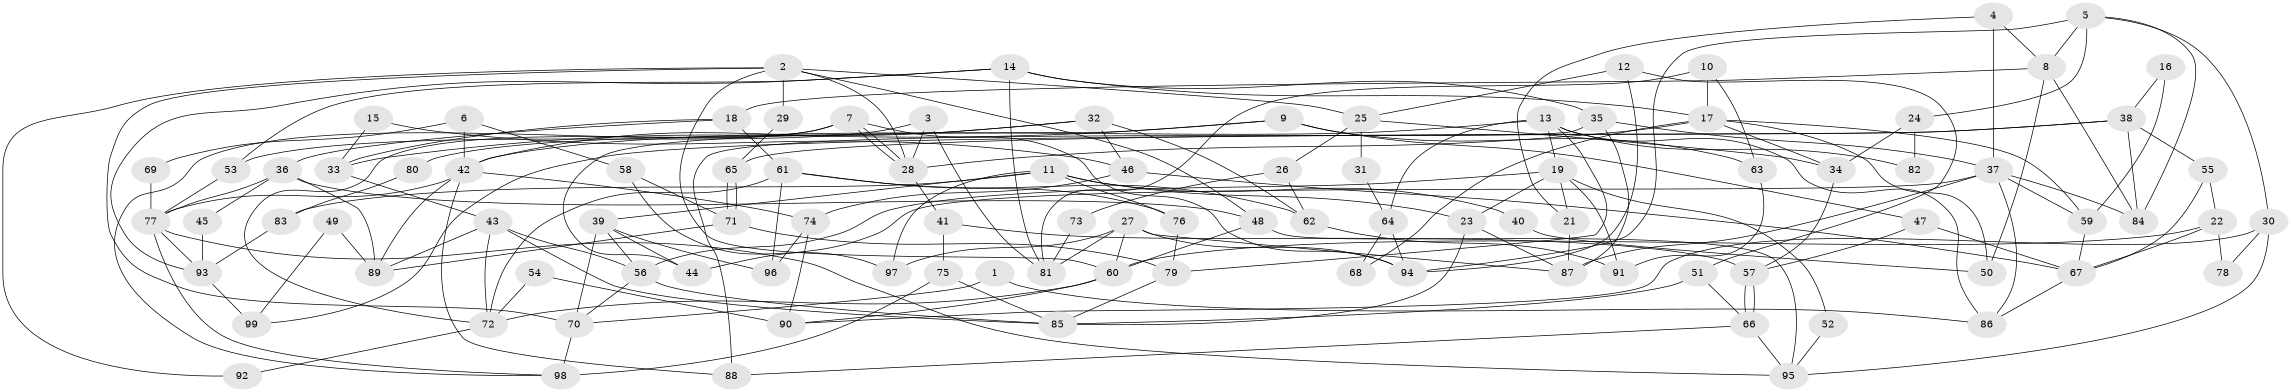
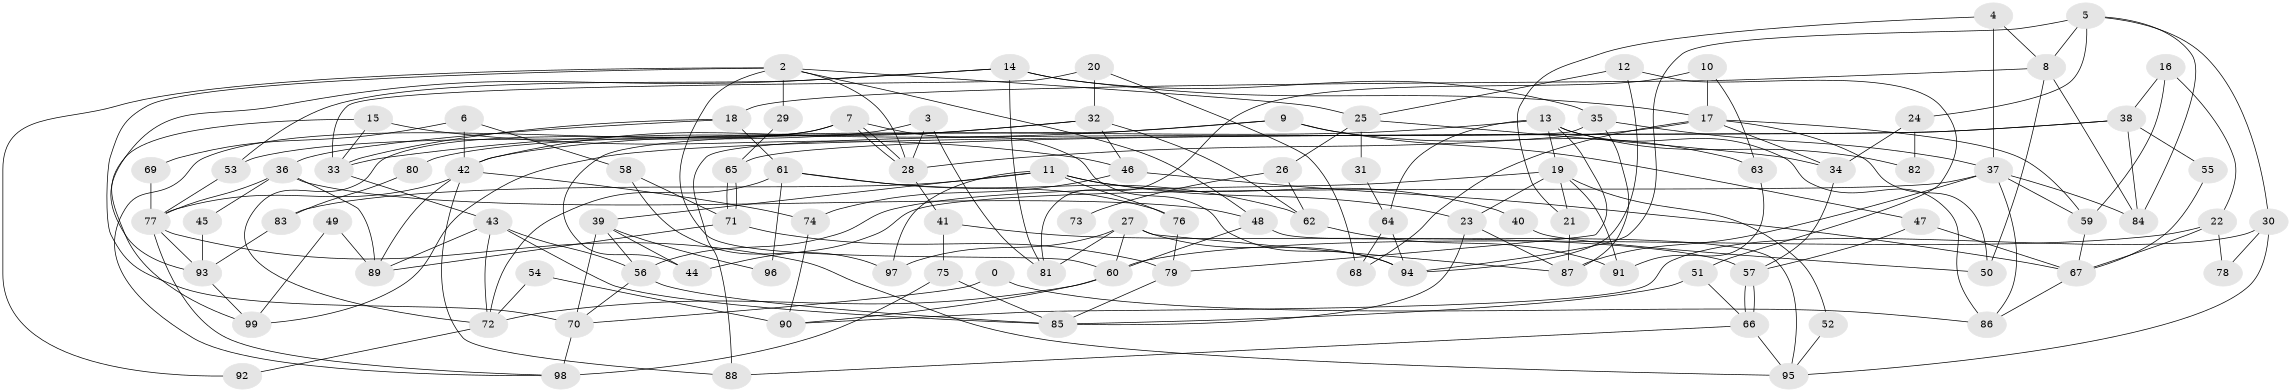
node "20": added
edge "15" -- "99": added
edge "55" -- "22": now "16" -- "22"
edge "74" -- "96": removed
edge "73" -- "81": removed
node "1": label "1" -> "0"
